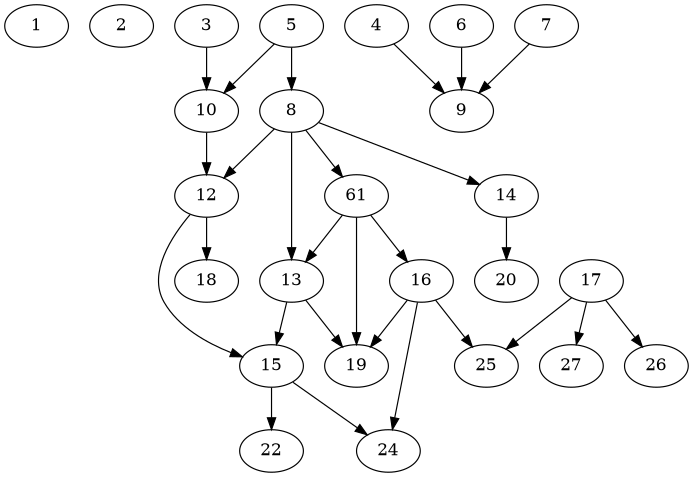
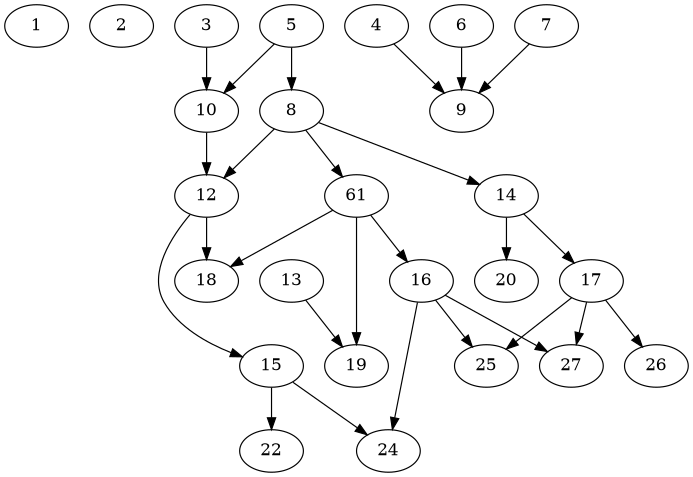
edge "8" -> "13": removed
edge "61" -> "13": now "61" -> "18"
edge "14" -> "17": added
edge "13" -> "15": removed
edge "16" -> "19": now "16" -> "27"
